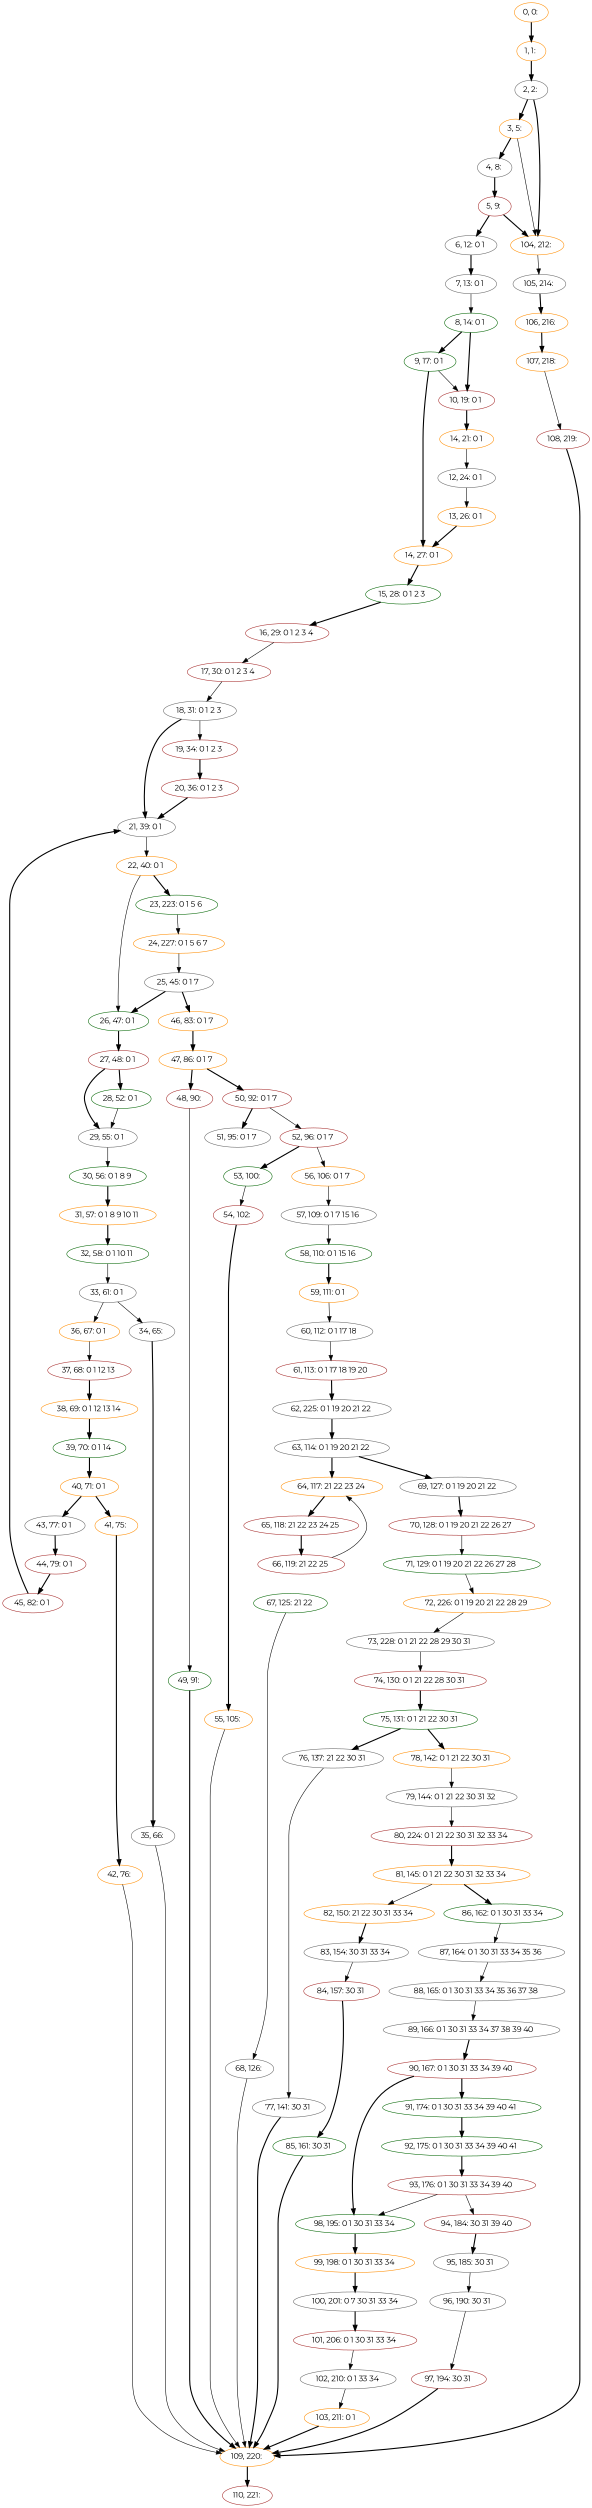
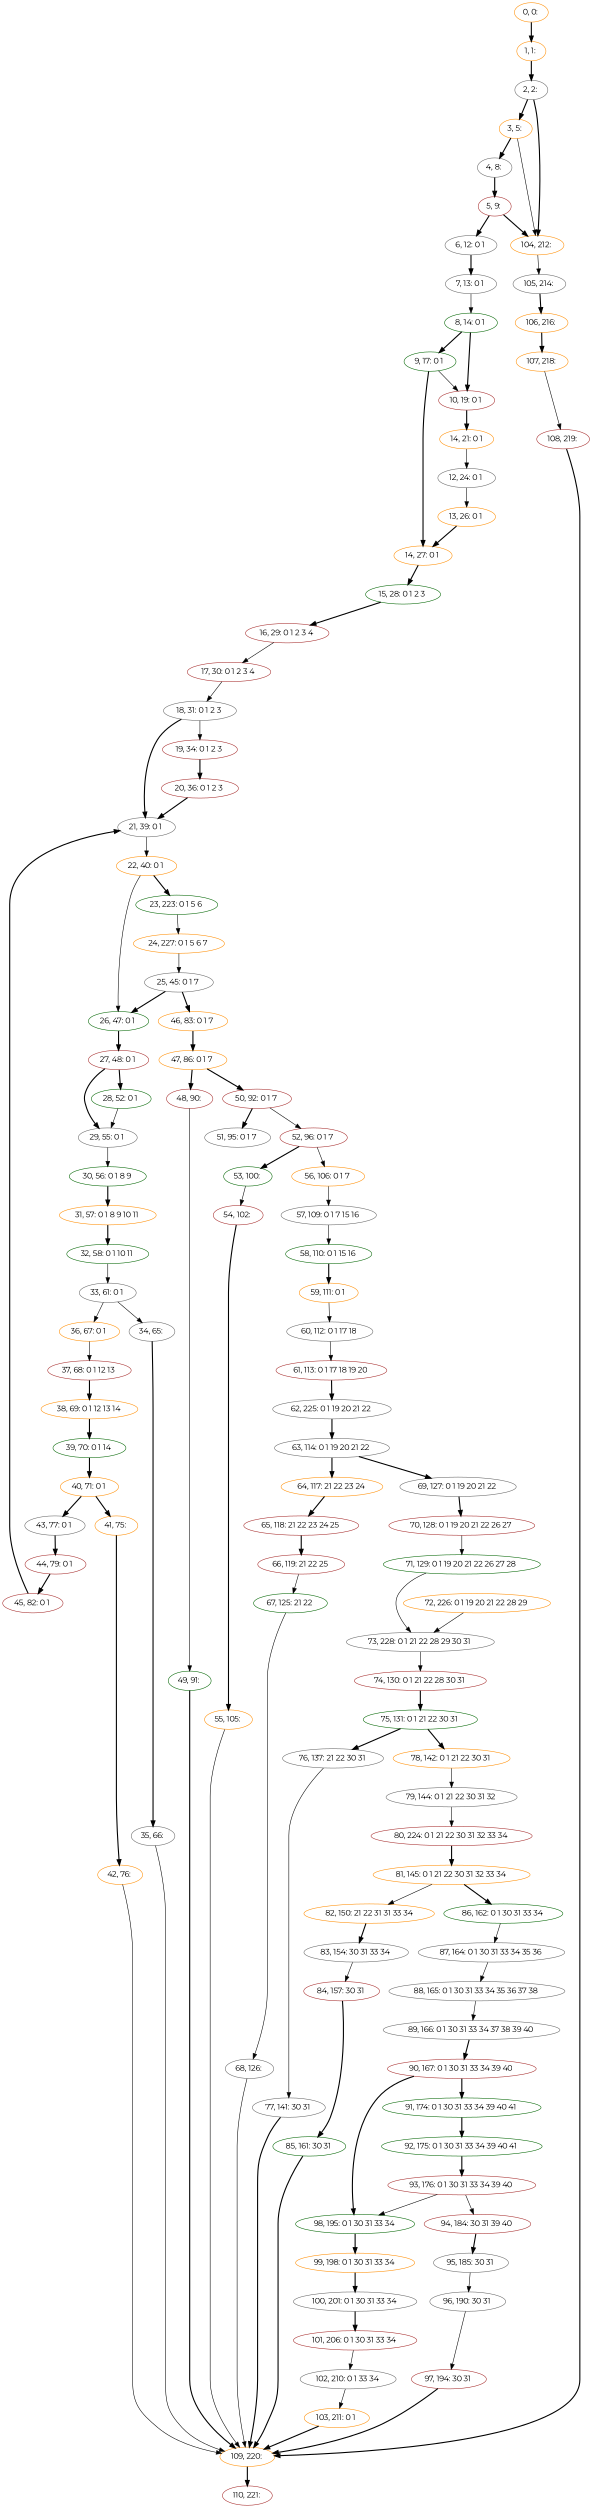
edge "66, 119: 21 22 25" -> "64, 117: 21 22 23 24": now "66, 119: 21 22 25" -> "67, 125: 21 22"
edge "71, 129: 0 1 19 20 21 22 26 27 28" -> "72, 226: 0 1 19 20 21 22 28 29": now "71, 129: 0 1 19 20 21 22 26 27 28" -> "73, 228: 0 1 21 22 28 29 30 31"
node "82, 150: 21 22 30 31 33 34": label "82, 150: 21 22 30 31 33 34" -> "82, 150: 21 22 31 31 33 34"
node "100, 201: 0 7 30 31 33 34": label "100, 201: 0 7 30 31 33 34" -> "100, 201: 0 1 30 31 33 34"
